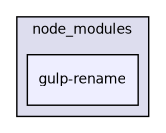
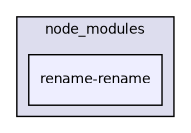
node "gulp-rename": label "gulp-rename" -> "rename-rename"
